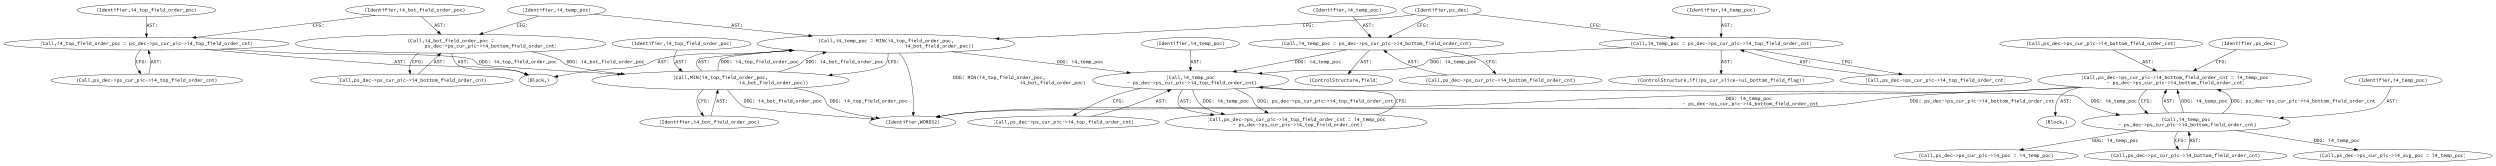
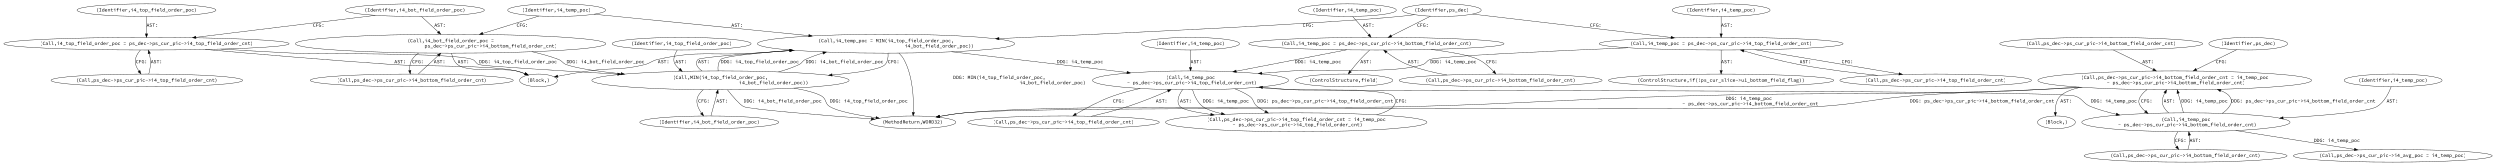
node "(Identifier,WORD32)": label "(Identifier,WORD32)" -> "(MethodReturn,WORD32)"
node "(Call,ps_dec->ps_cur_pic->i4_poc = i4_temp_poc)": removed
